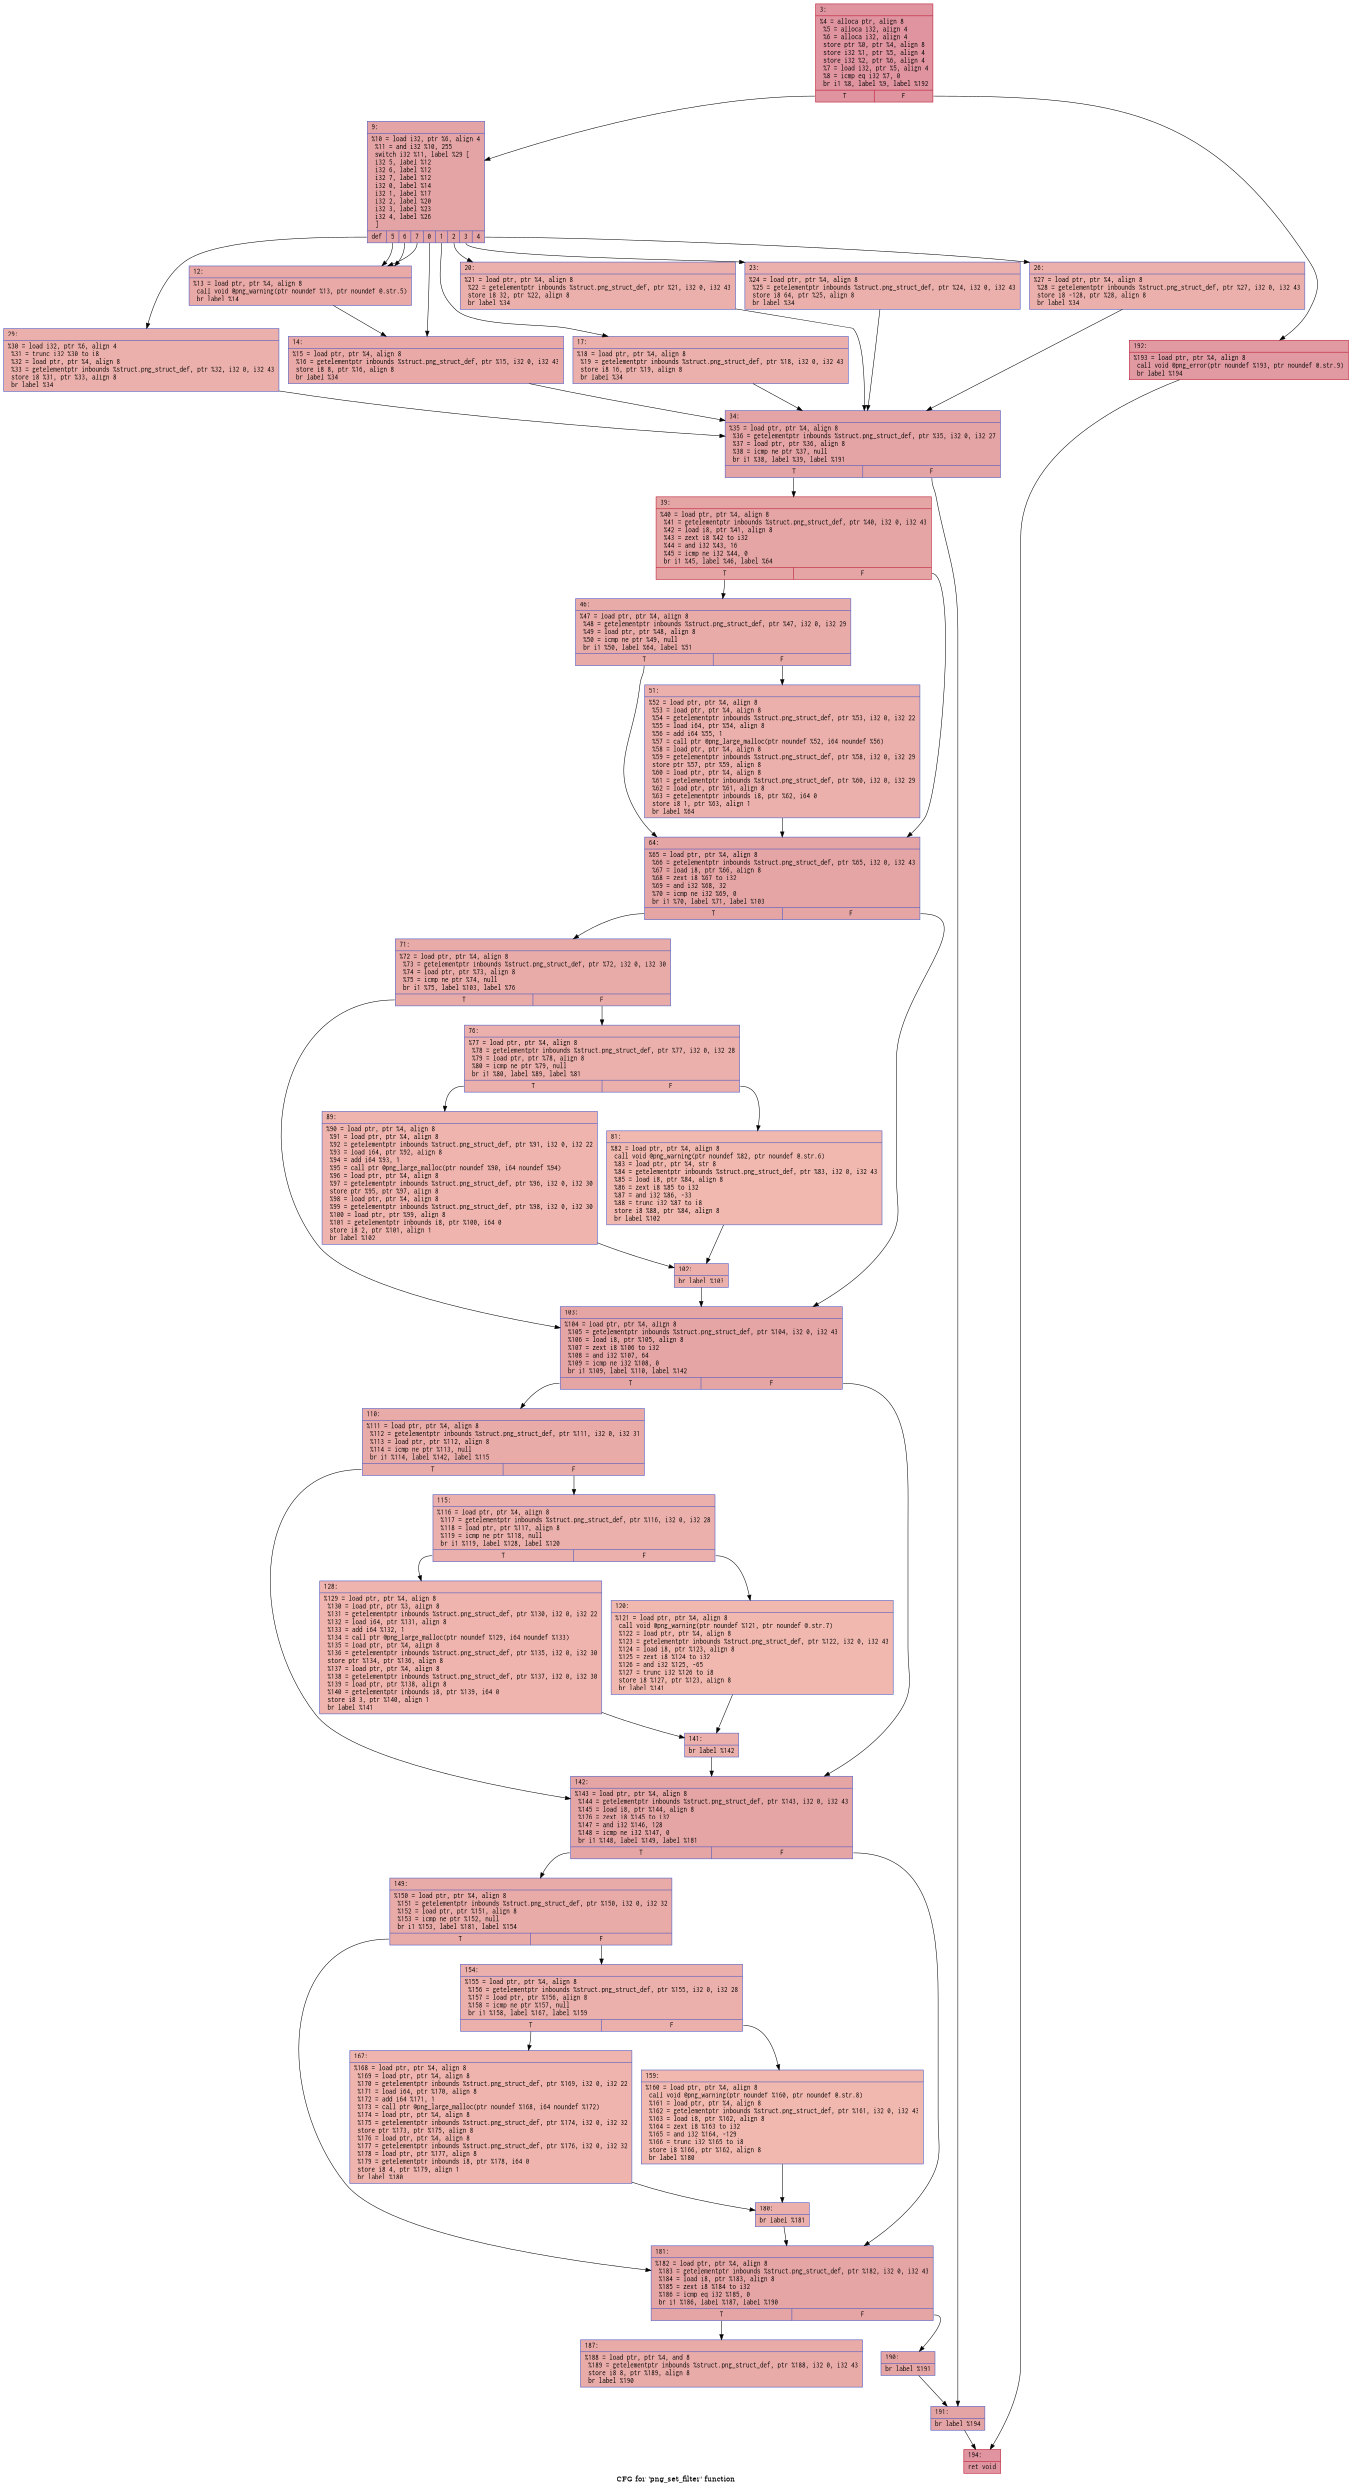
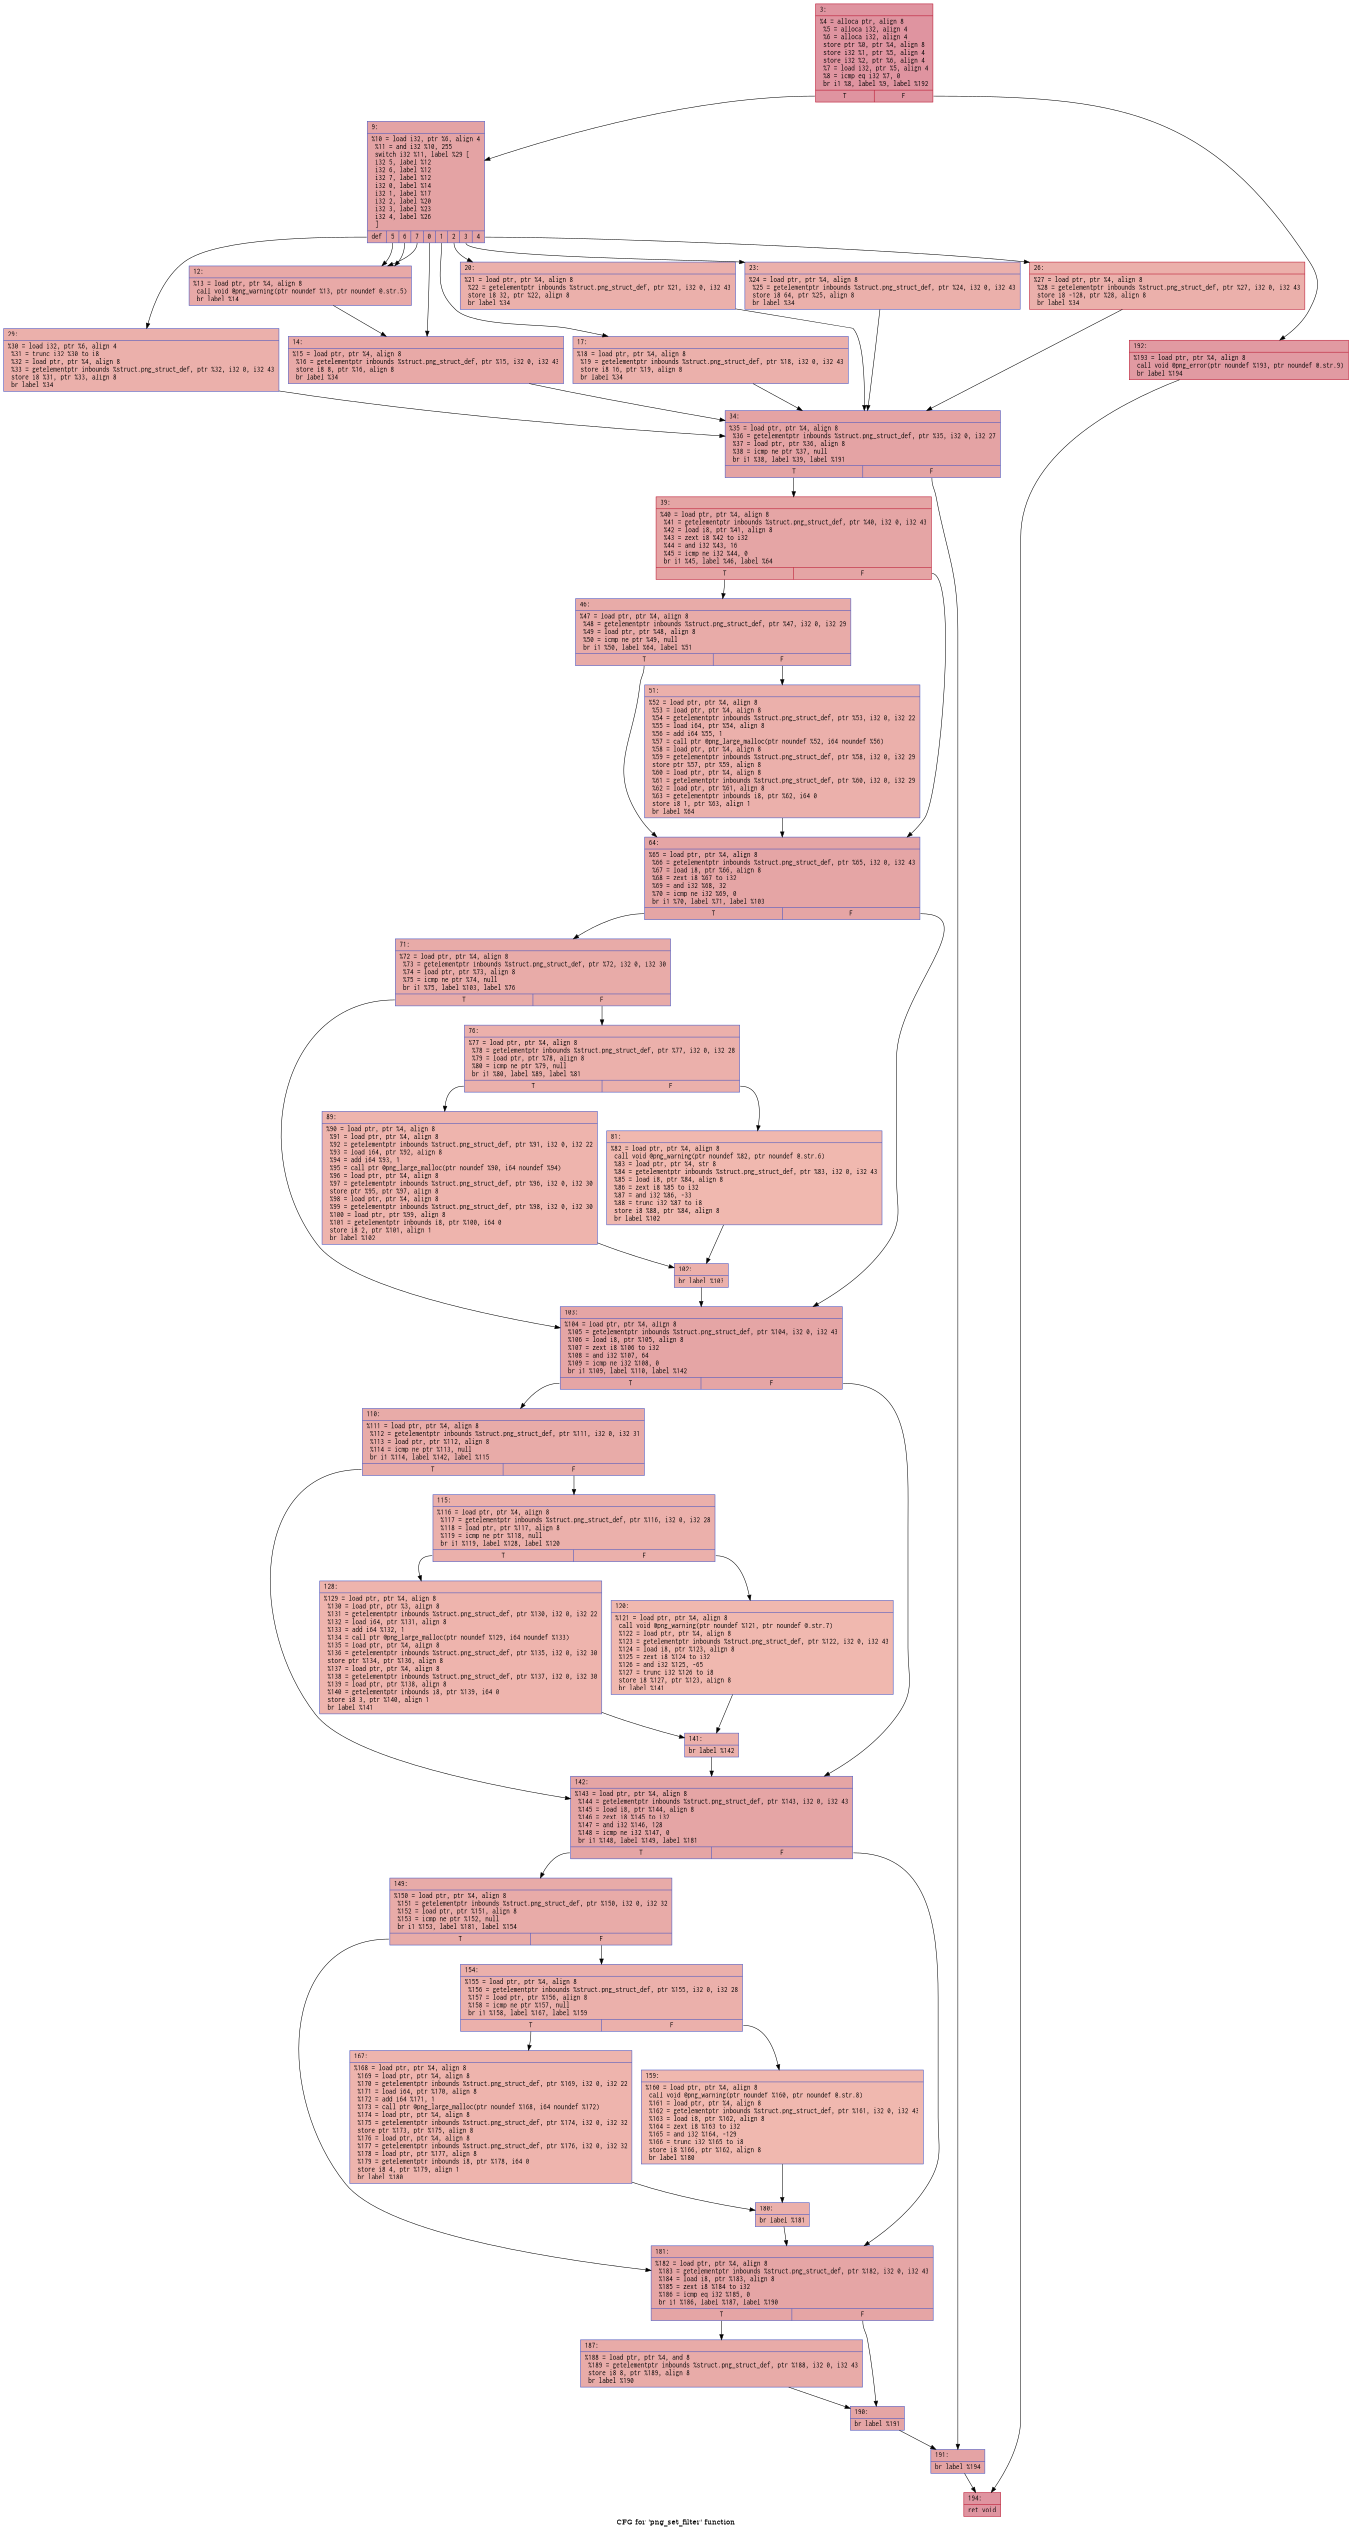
node "26:": color #3d50c3ff -> #b70d28ff
node "142:": text "%176 = zext i8 %145 to i32" -> "%146 = zext i8 %145 to i32"
edge "187:" -> "190:": added
